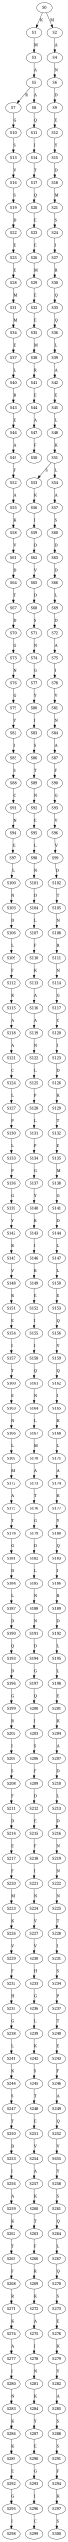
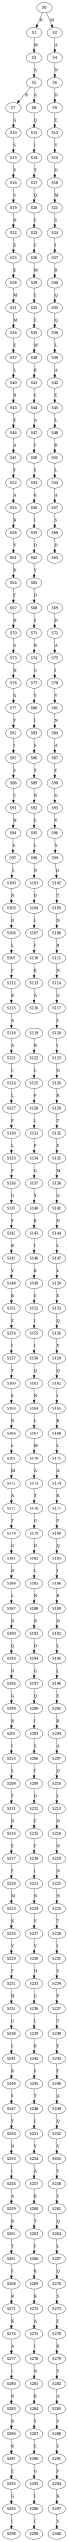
edge "S51" -> "S53": now "S50" -> "S53"
node "S66": removed
edge "S116" -> "S119": removed, label "A"
node "S205": label "S205" -> "S255"
